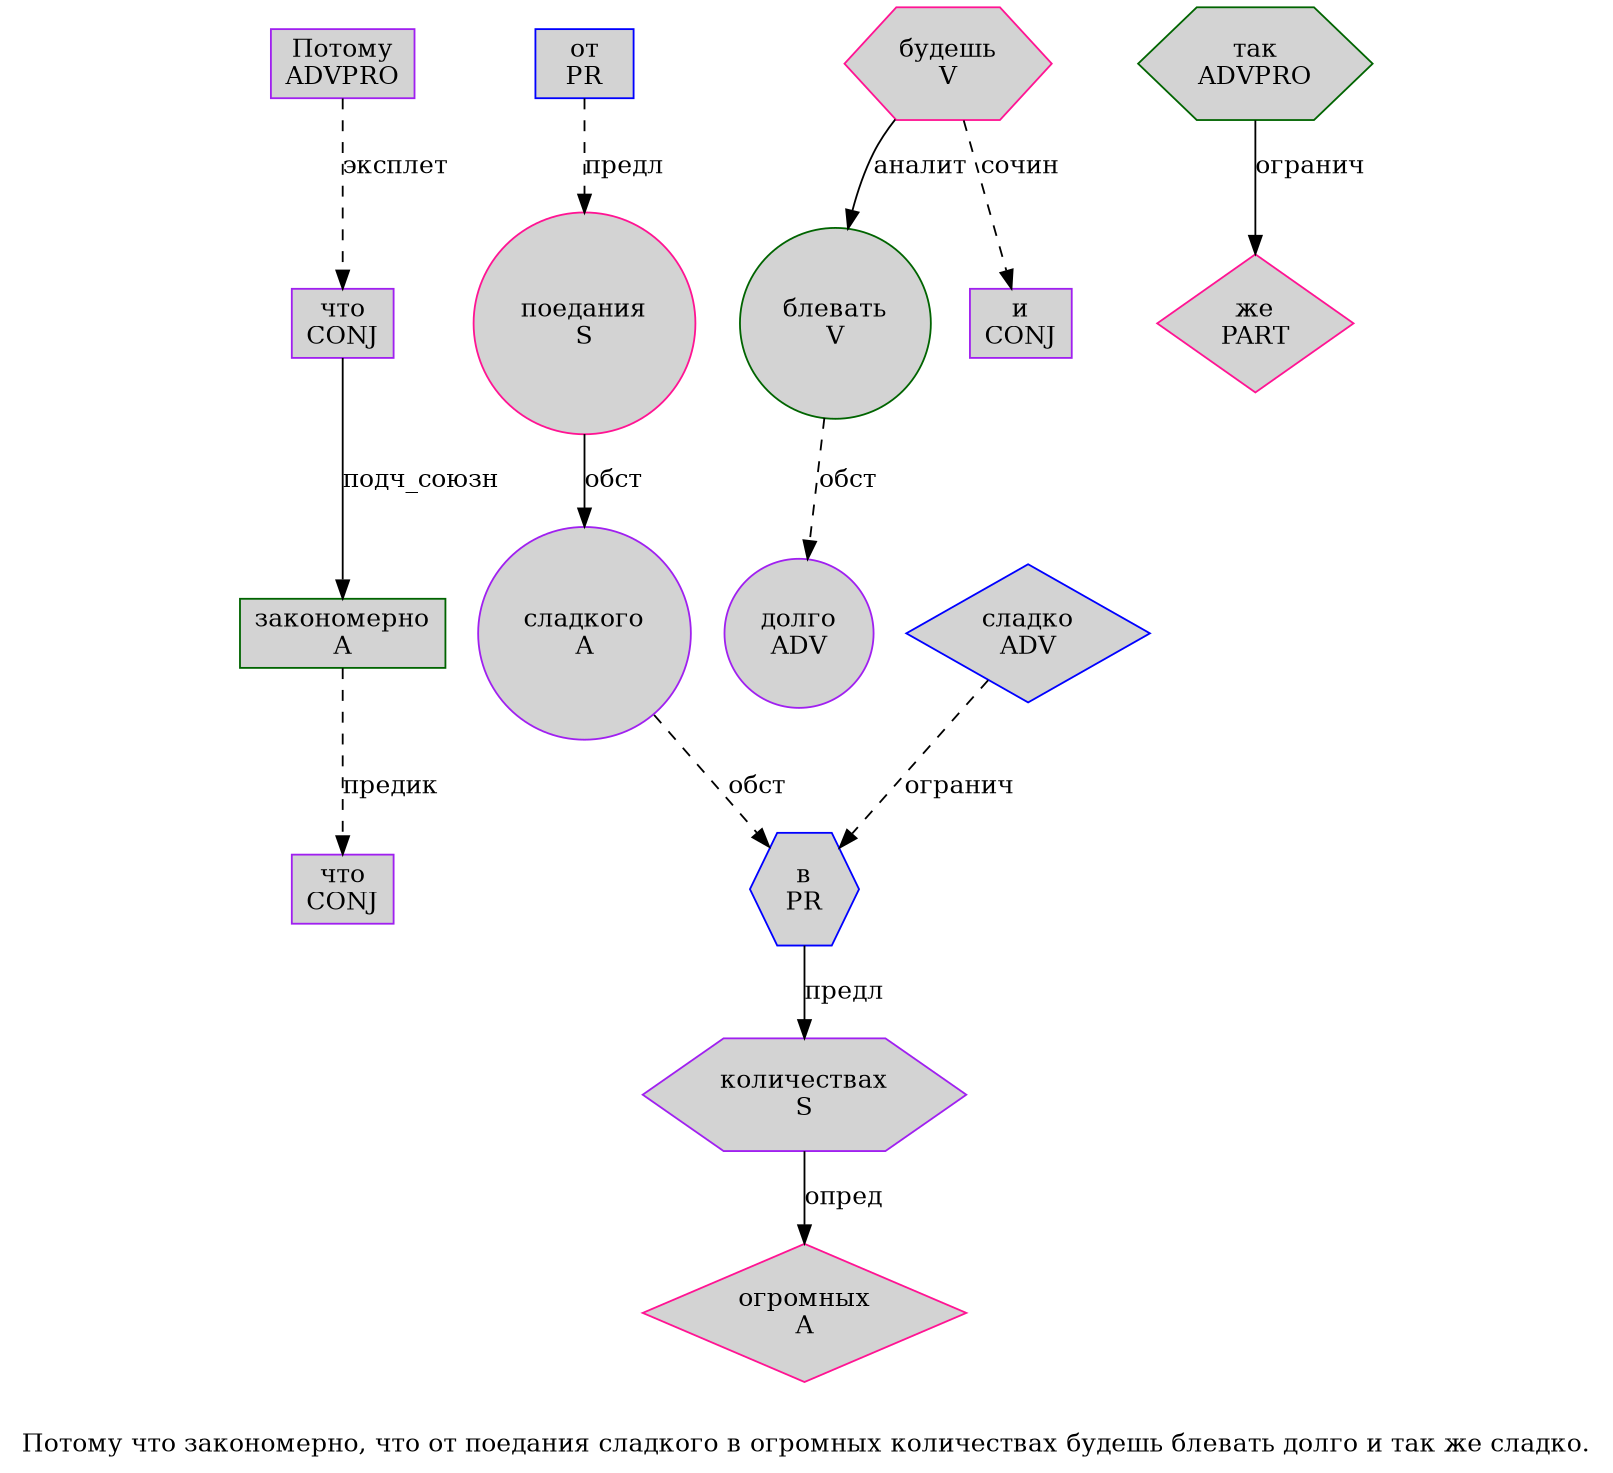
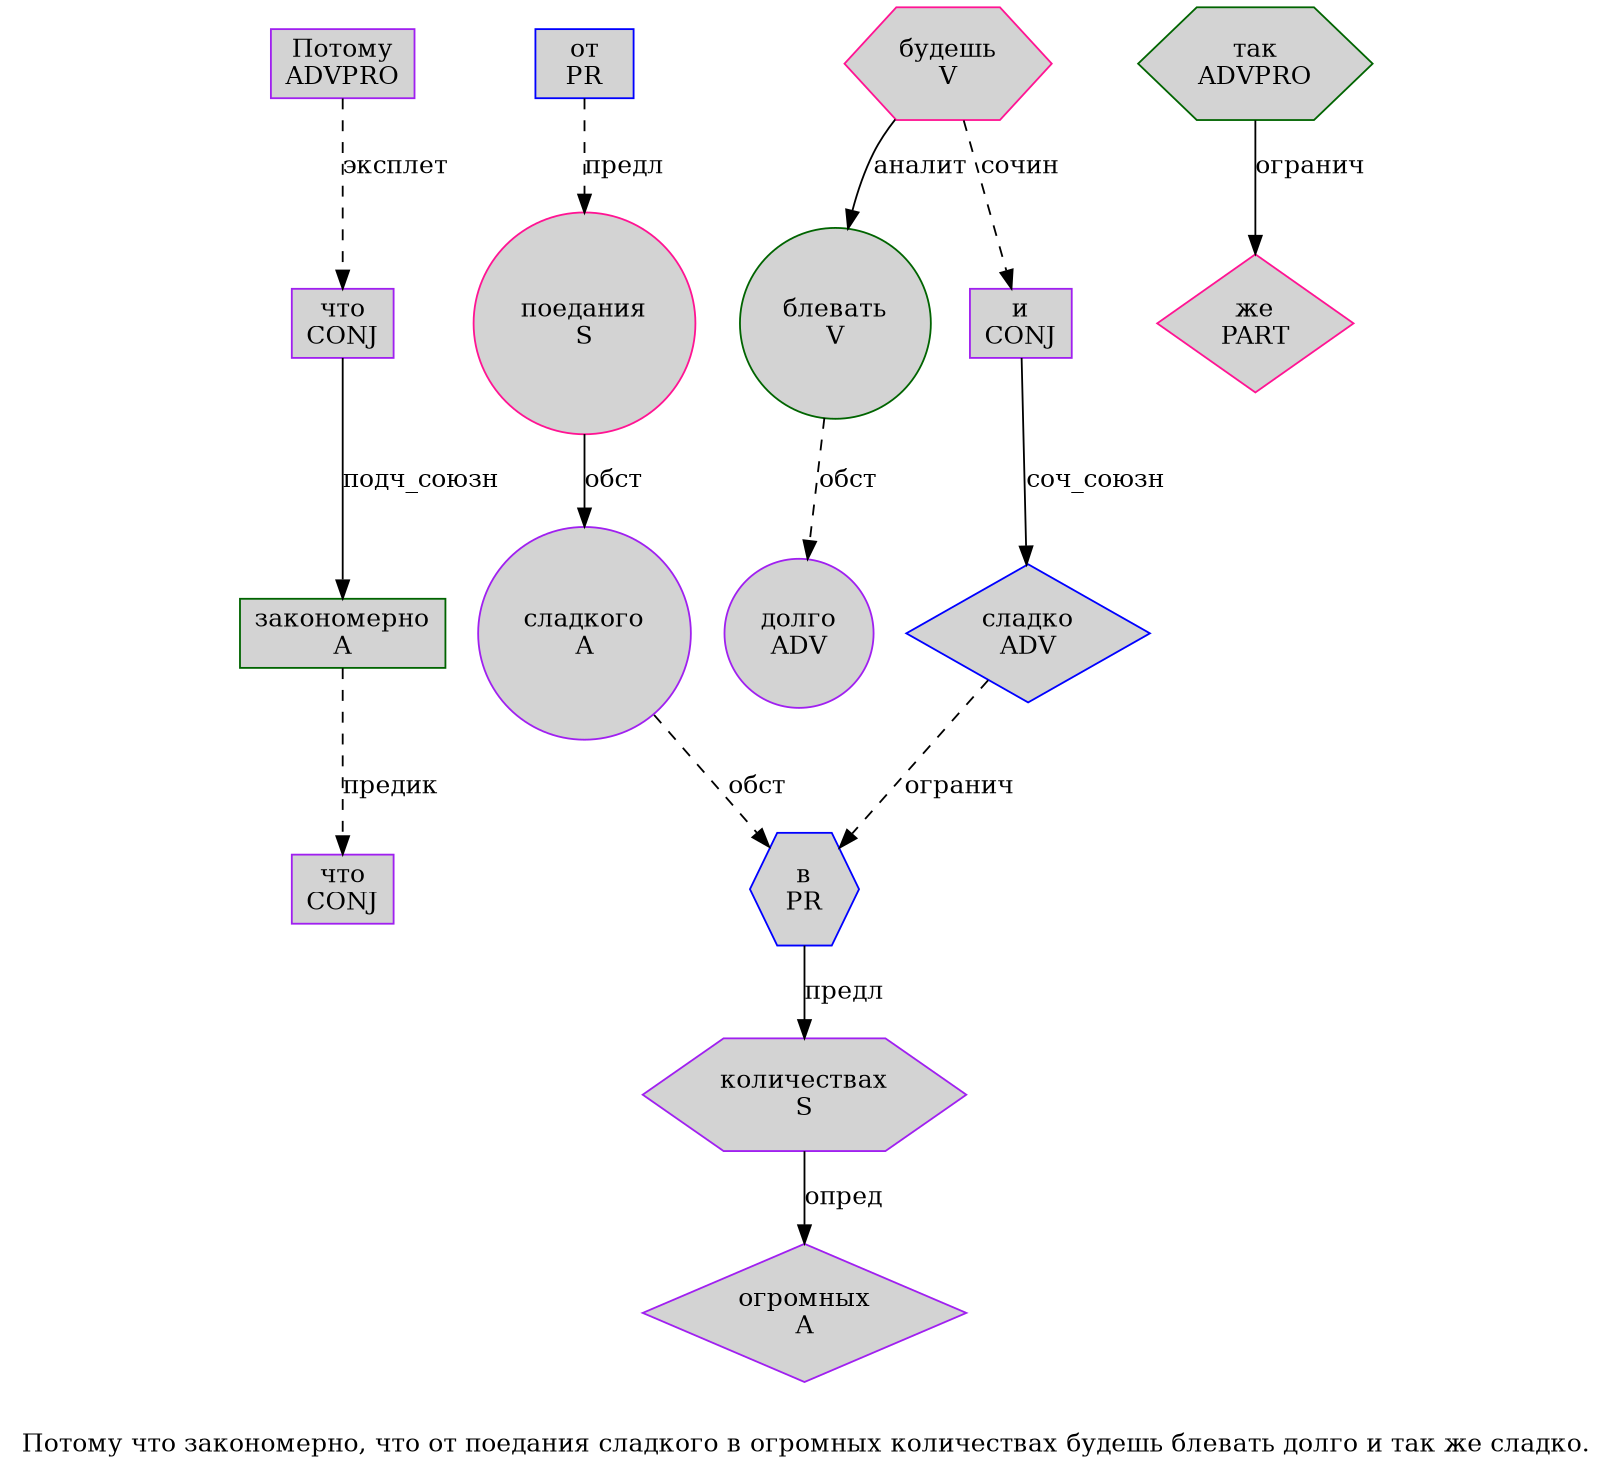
edge "и CONJ" -> "сладко ADV": added, label "соч_союзн"
node "огромных A": color deeppink -> purple
